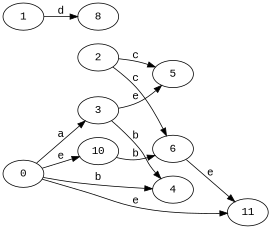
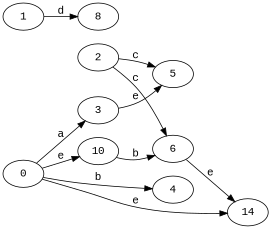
edge "3" -> "4": removed, label "b"
node "11": label "11" -> "14"
